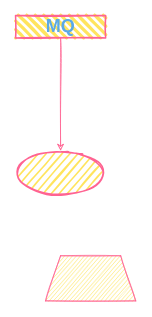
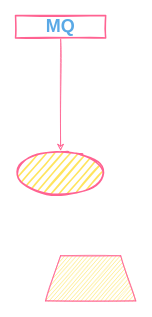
node "MQ": fillcolor #ffe45e -> #ffffff
